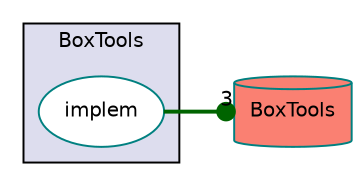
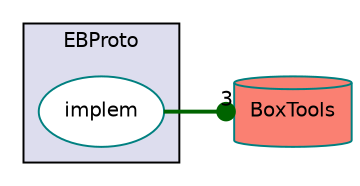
cluster "BoxTools": label "BoxTools" -> "EBProto"
